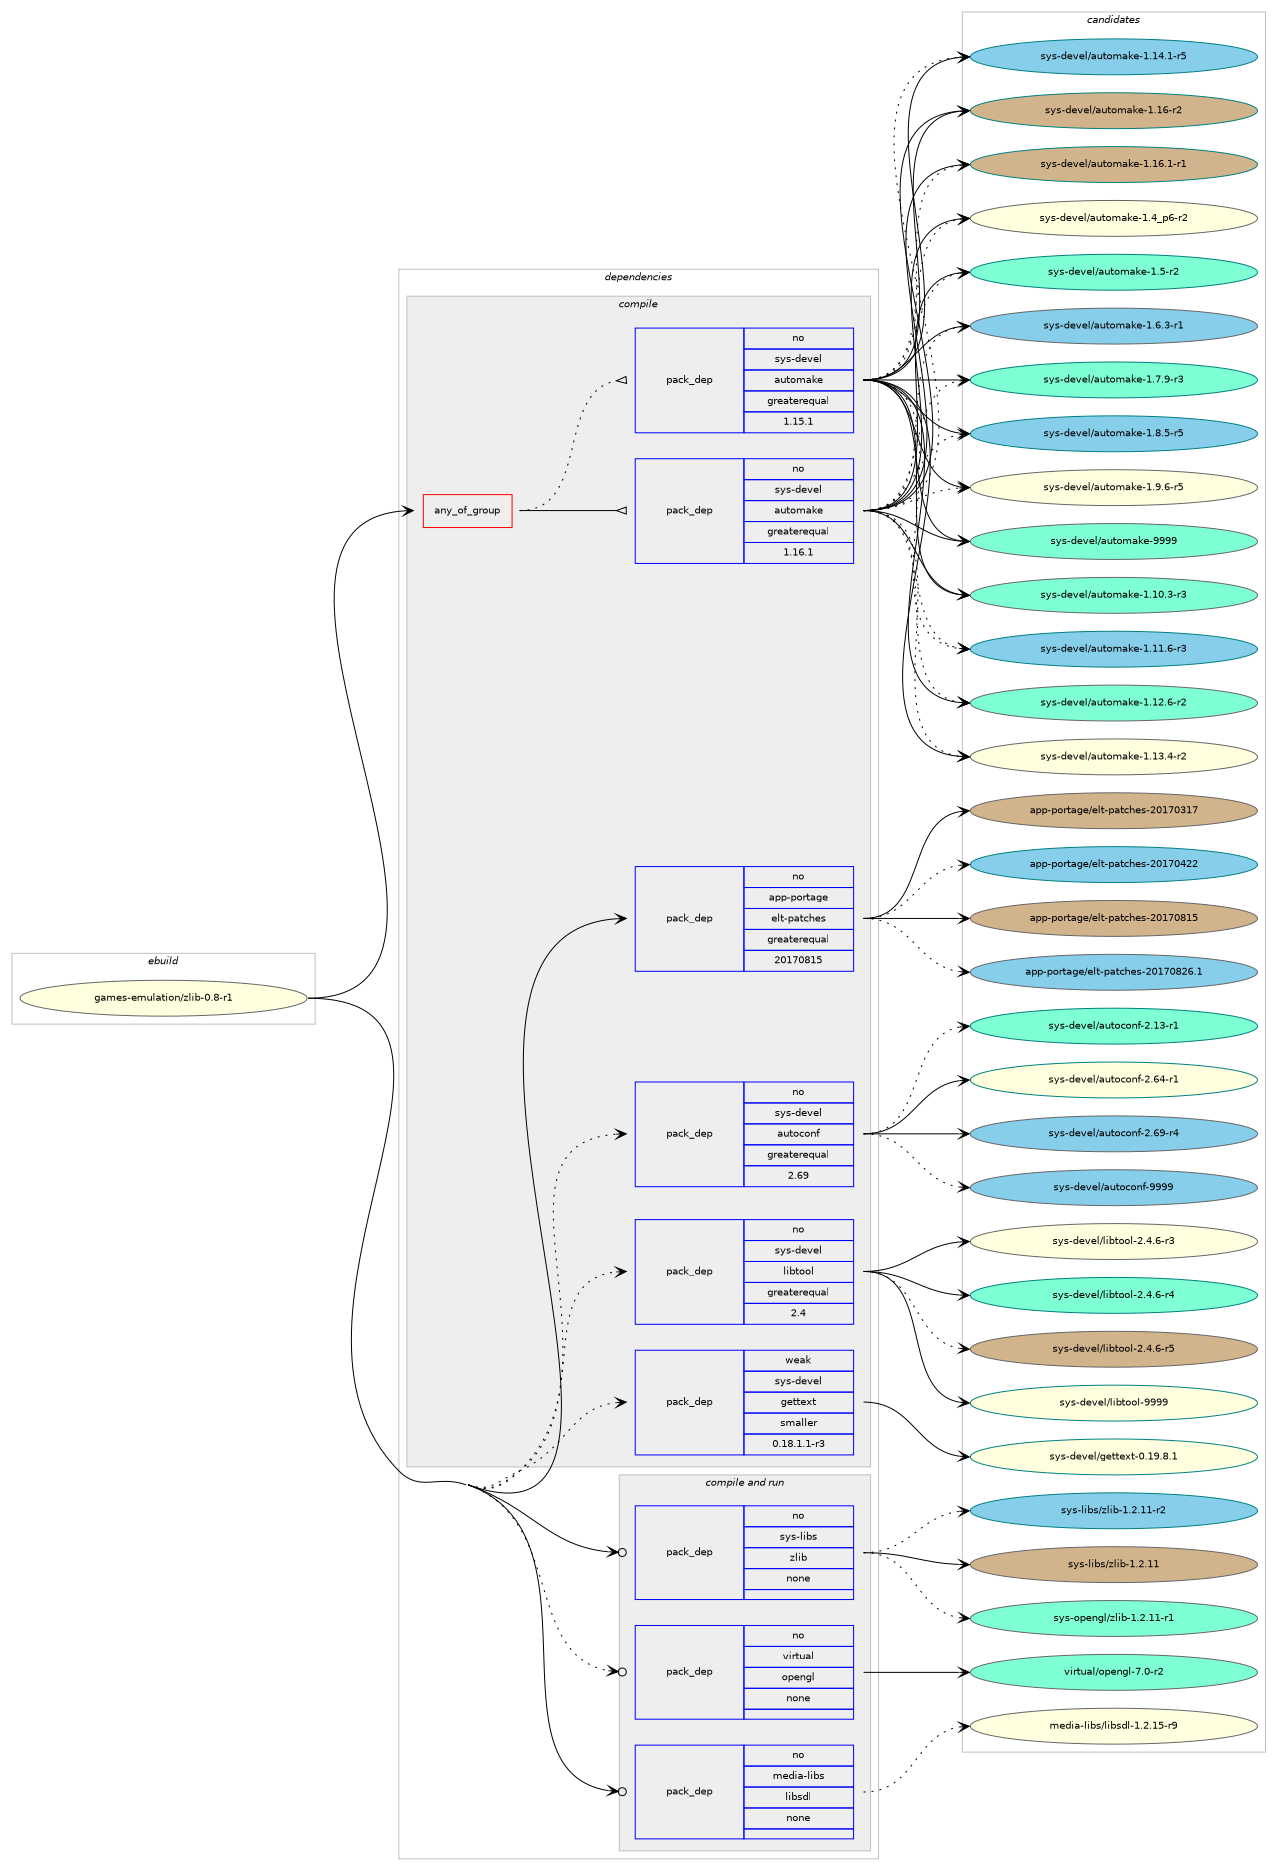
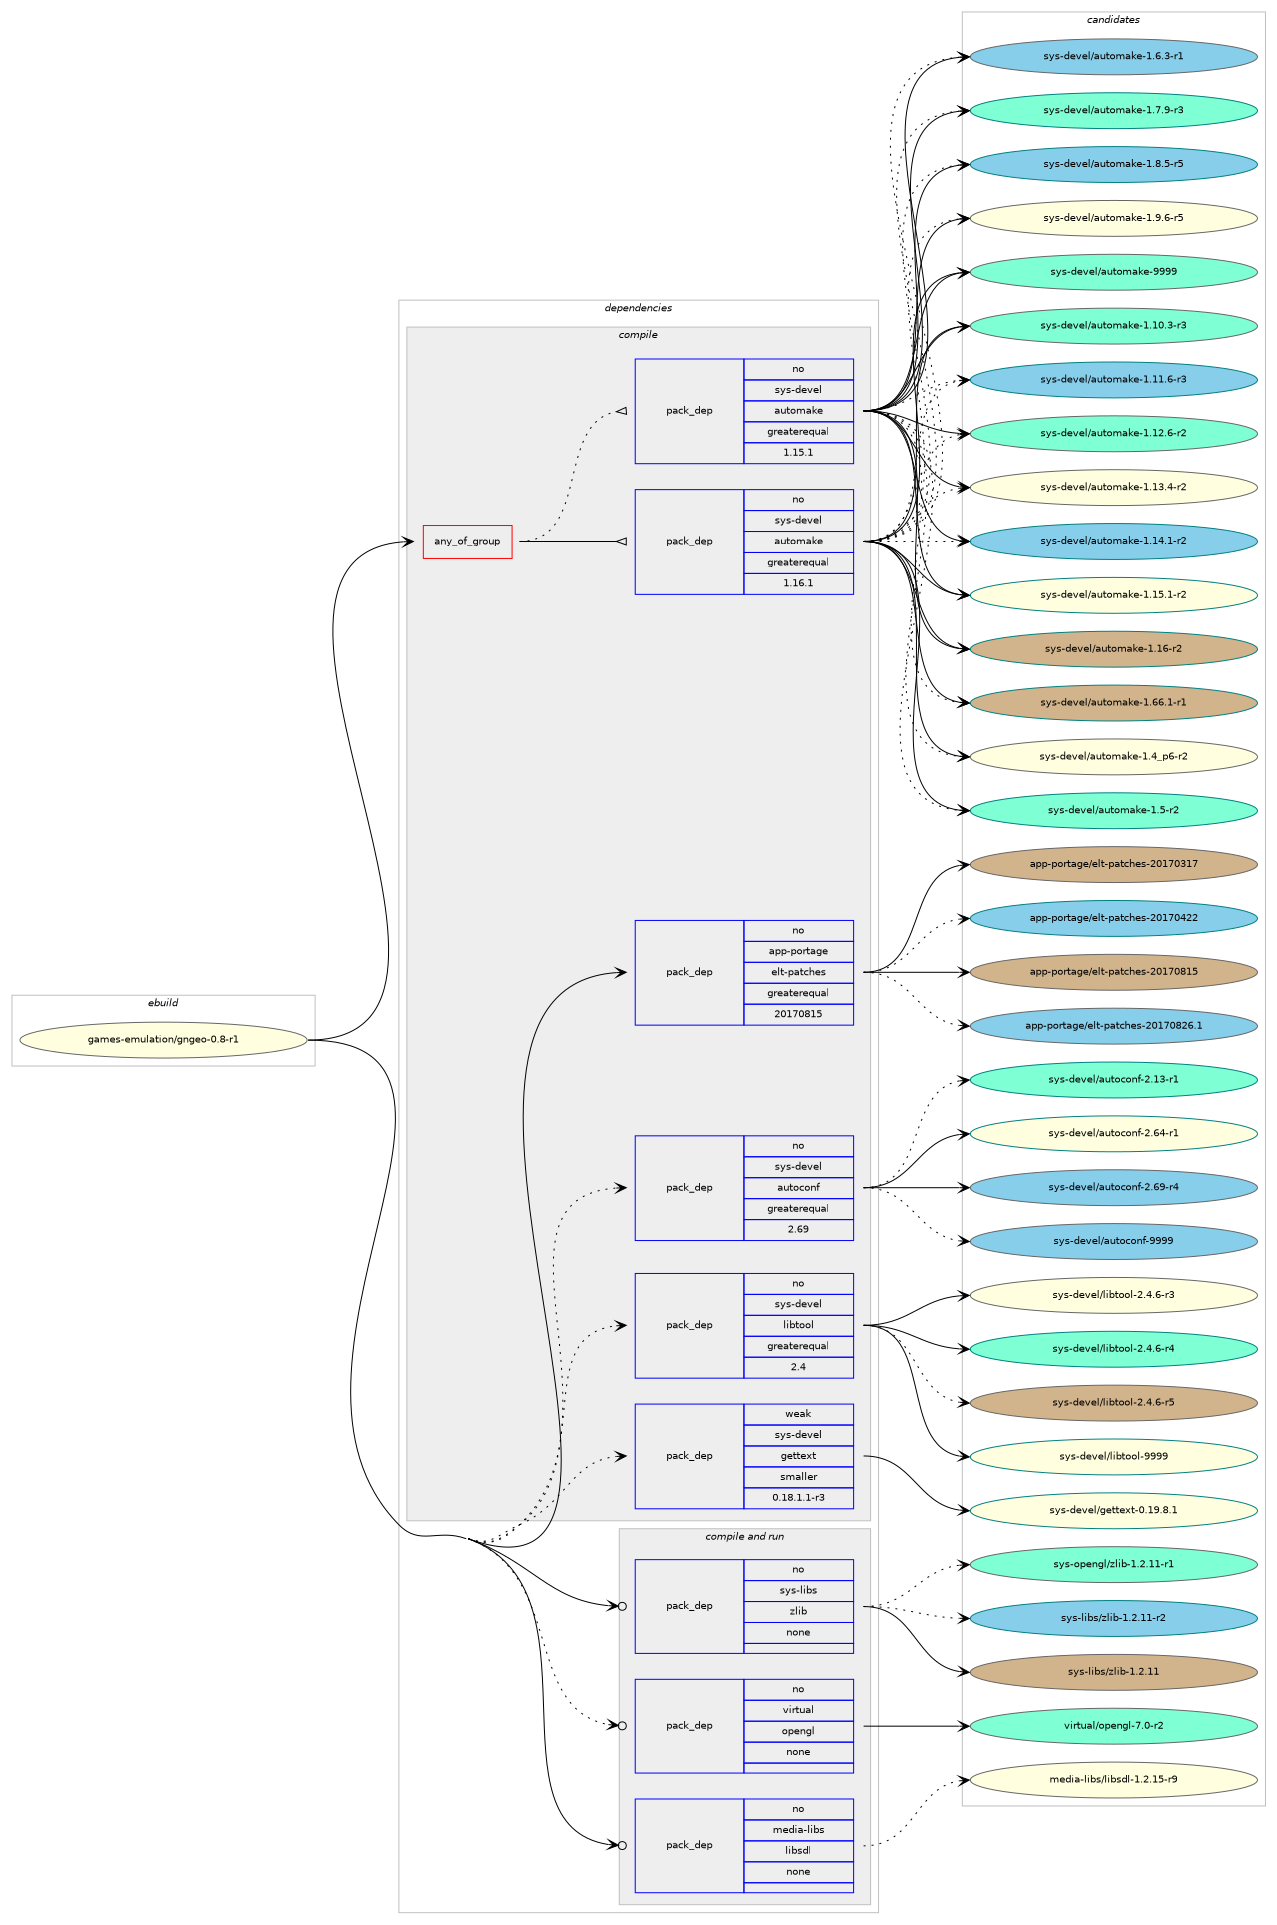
node "sys-devel/automake-1.14.1-r5": label "sys-devel/automake-1.14.1-r5" -> "sys-devel/automake-1.14.1-r2"
node "sys-devel/automake-1.16.1-r1": label "sys-devel/automake-1.16.1-r1" -> "sys-devel/automake-1.66.1-r1"
node "sys-devel/automake-1.15.1-r2": added
node "games-emulation/zlib-0.8-r1": label "games-emulation/zlib-0.8-r1" -> "games-emulation/gngeo-0.8-r1"
